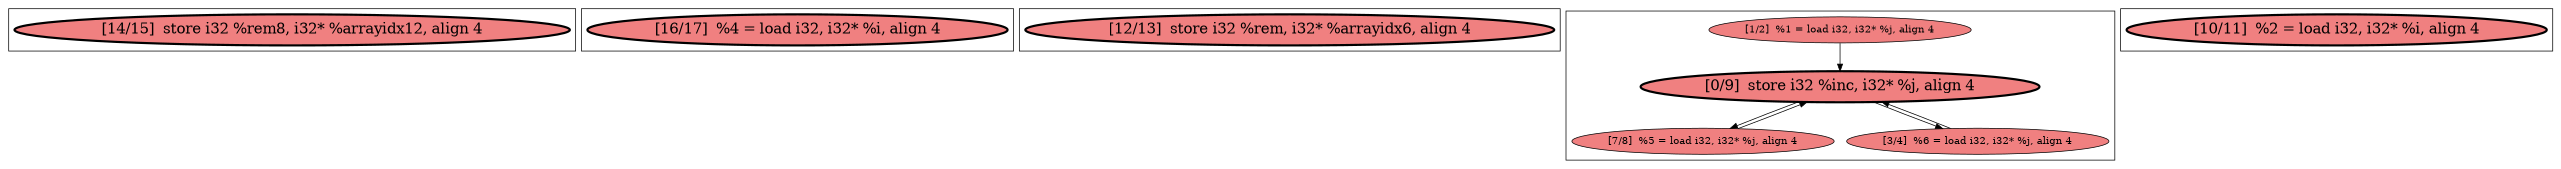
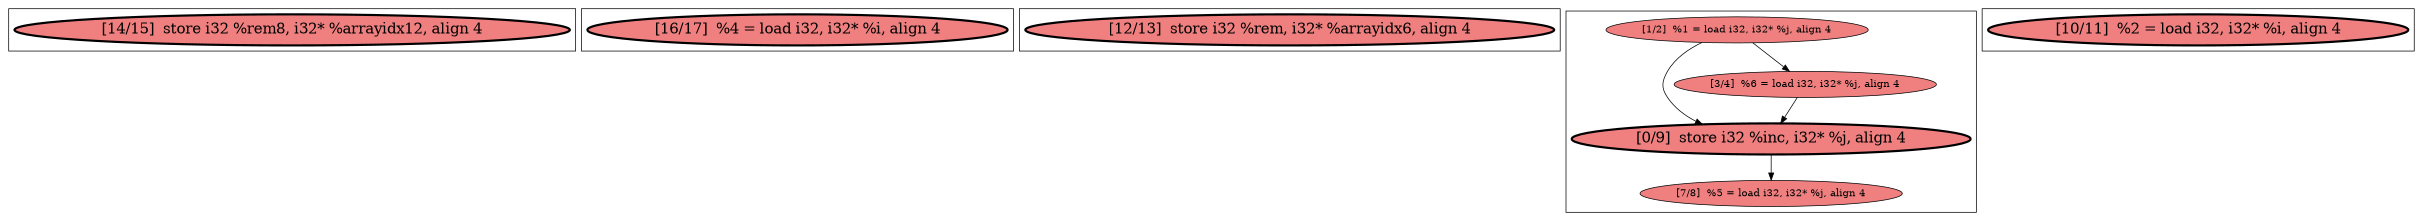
edge "[0/9]  store i32 %inc, i32* %j, align 4" -> "[3/4]  %6 = load i32, i32* %j, align 4": now "[1/2]  %1 = load i32, i32* %j, align 4" -> "[3/4]  %6 = load i32, i32* %j, align 4"
edge "[7/8]  %5 = load i32, i32* %j, align 4" -> "[0/9]  store i32 %inc, i32* %j, align 4": removed
